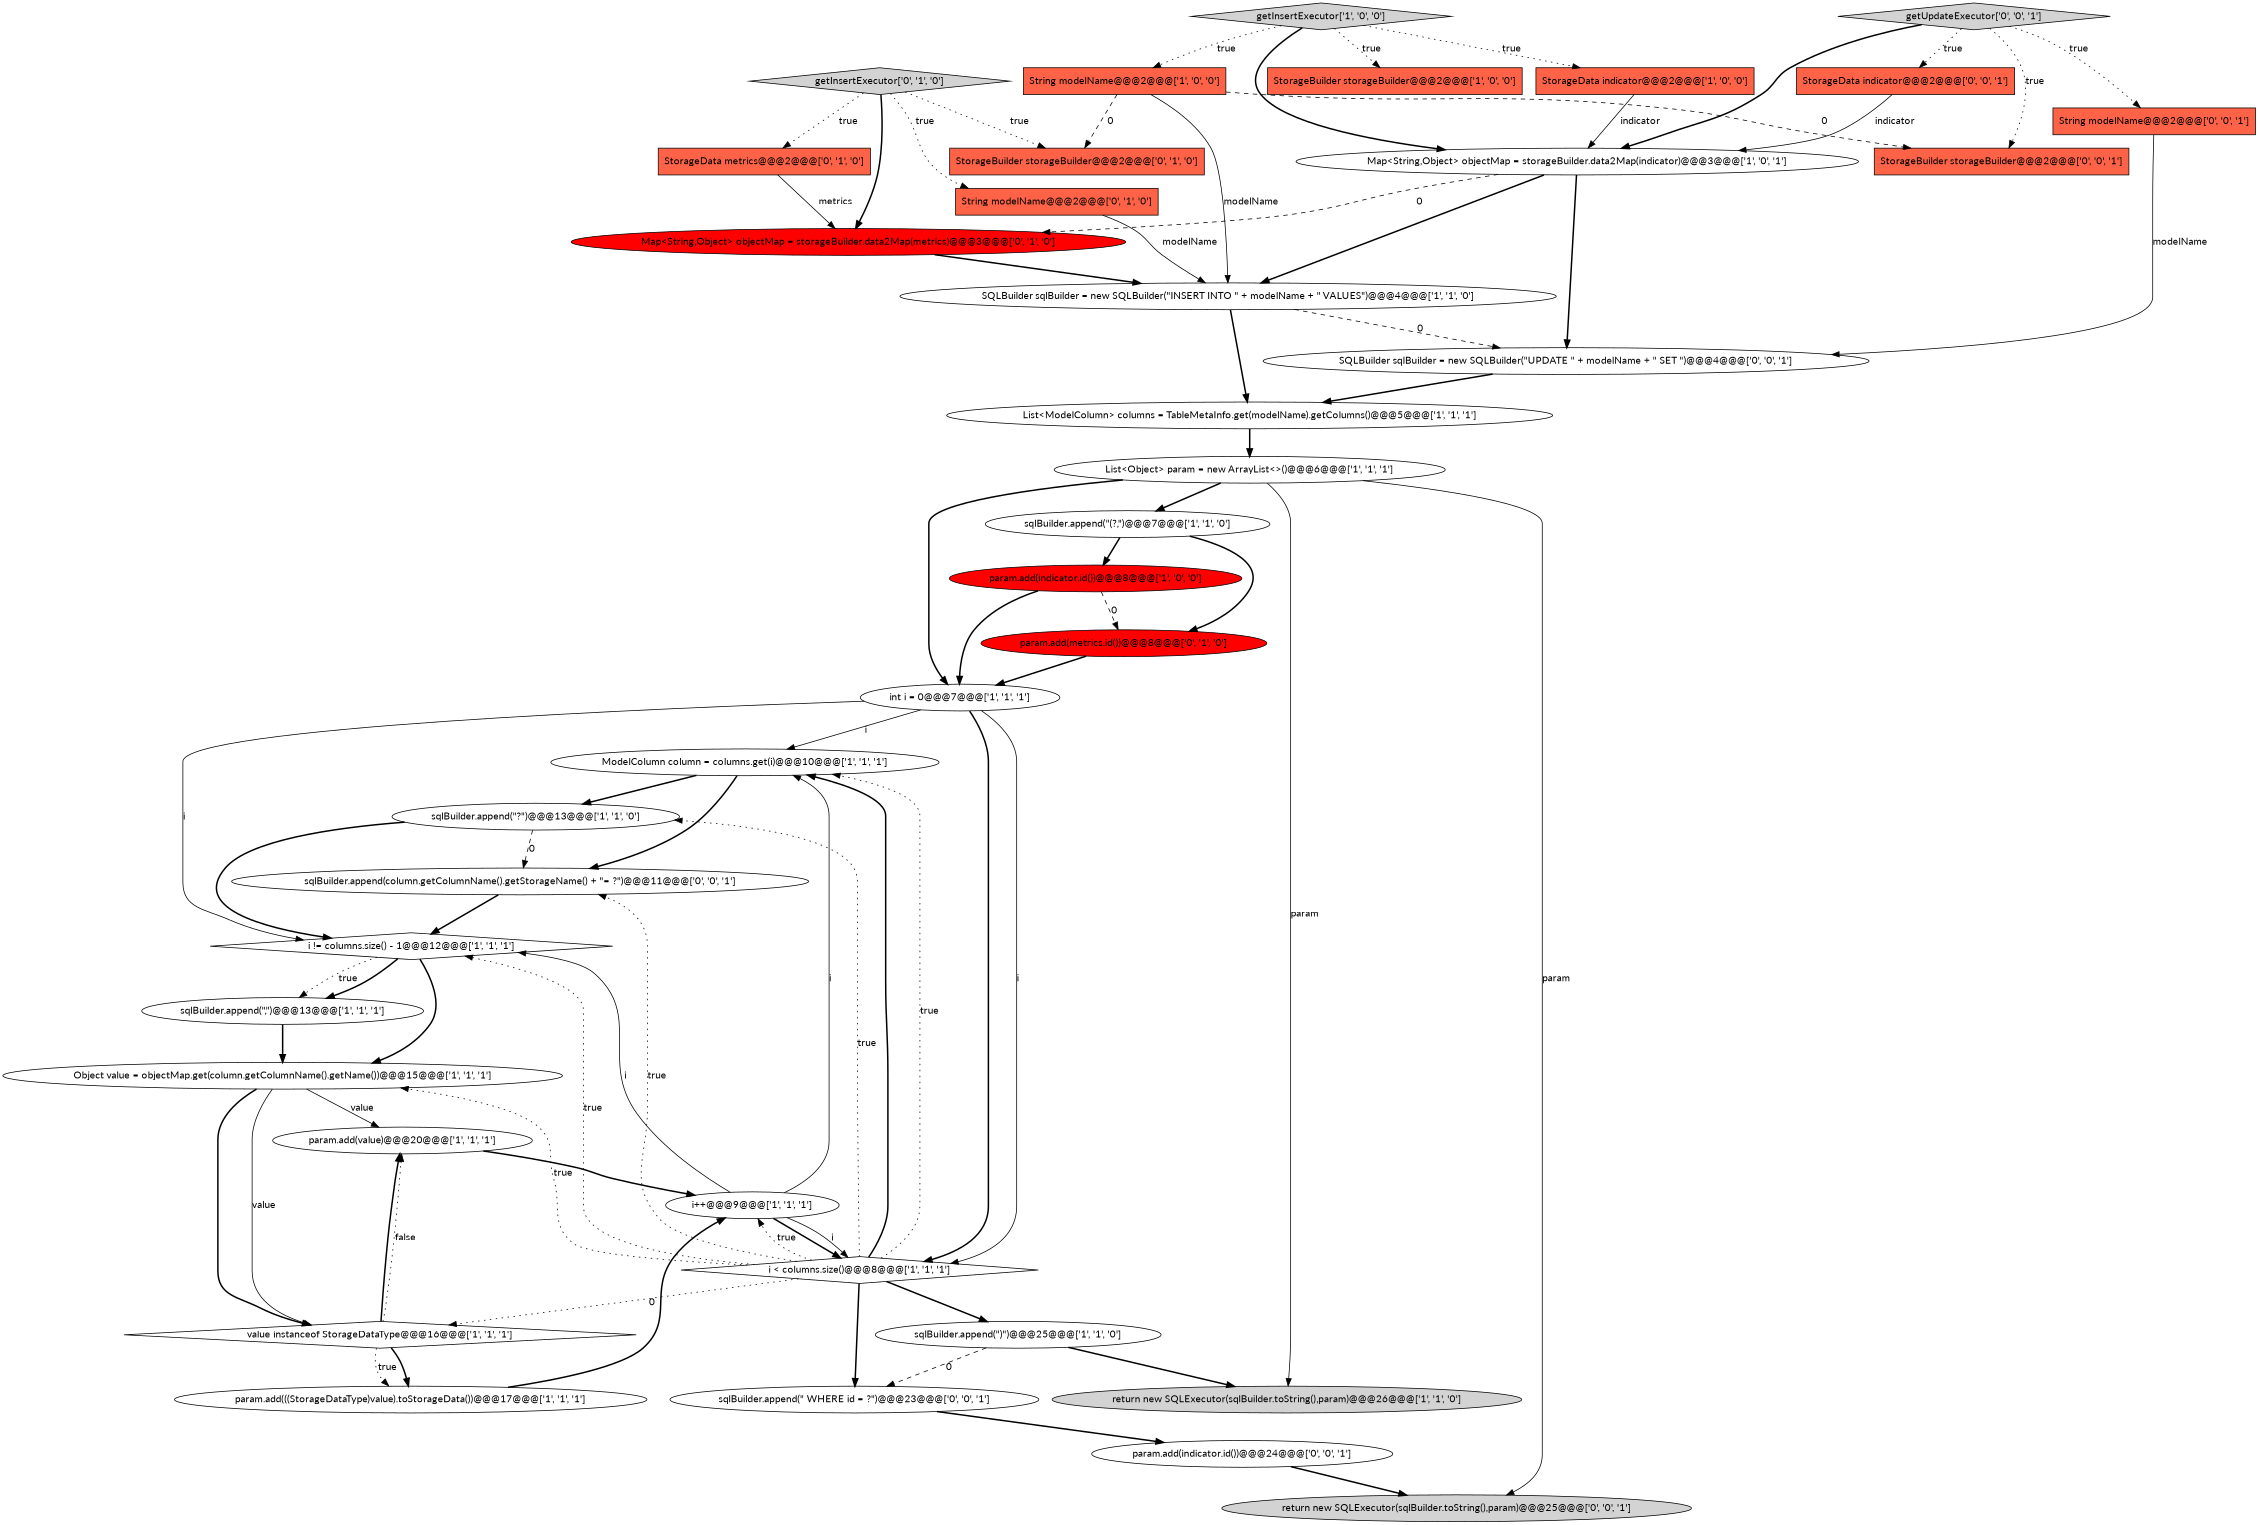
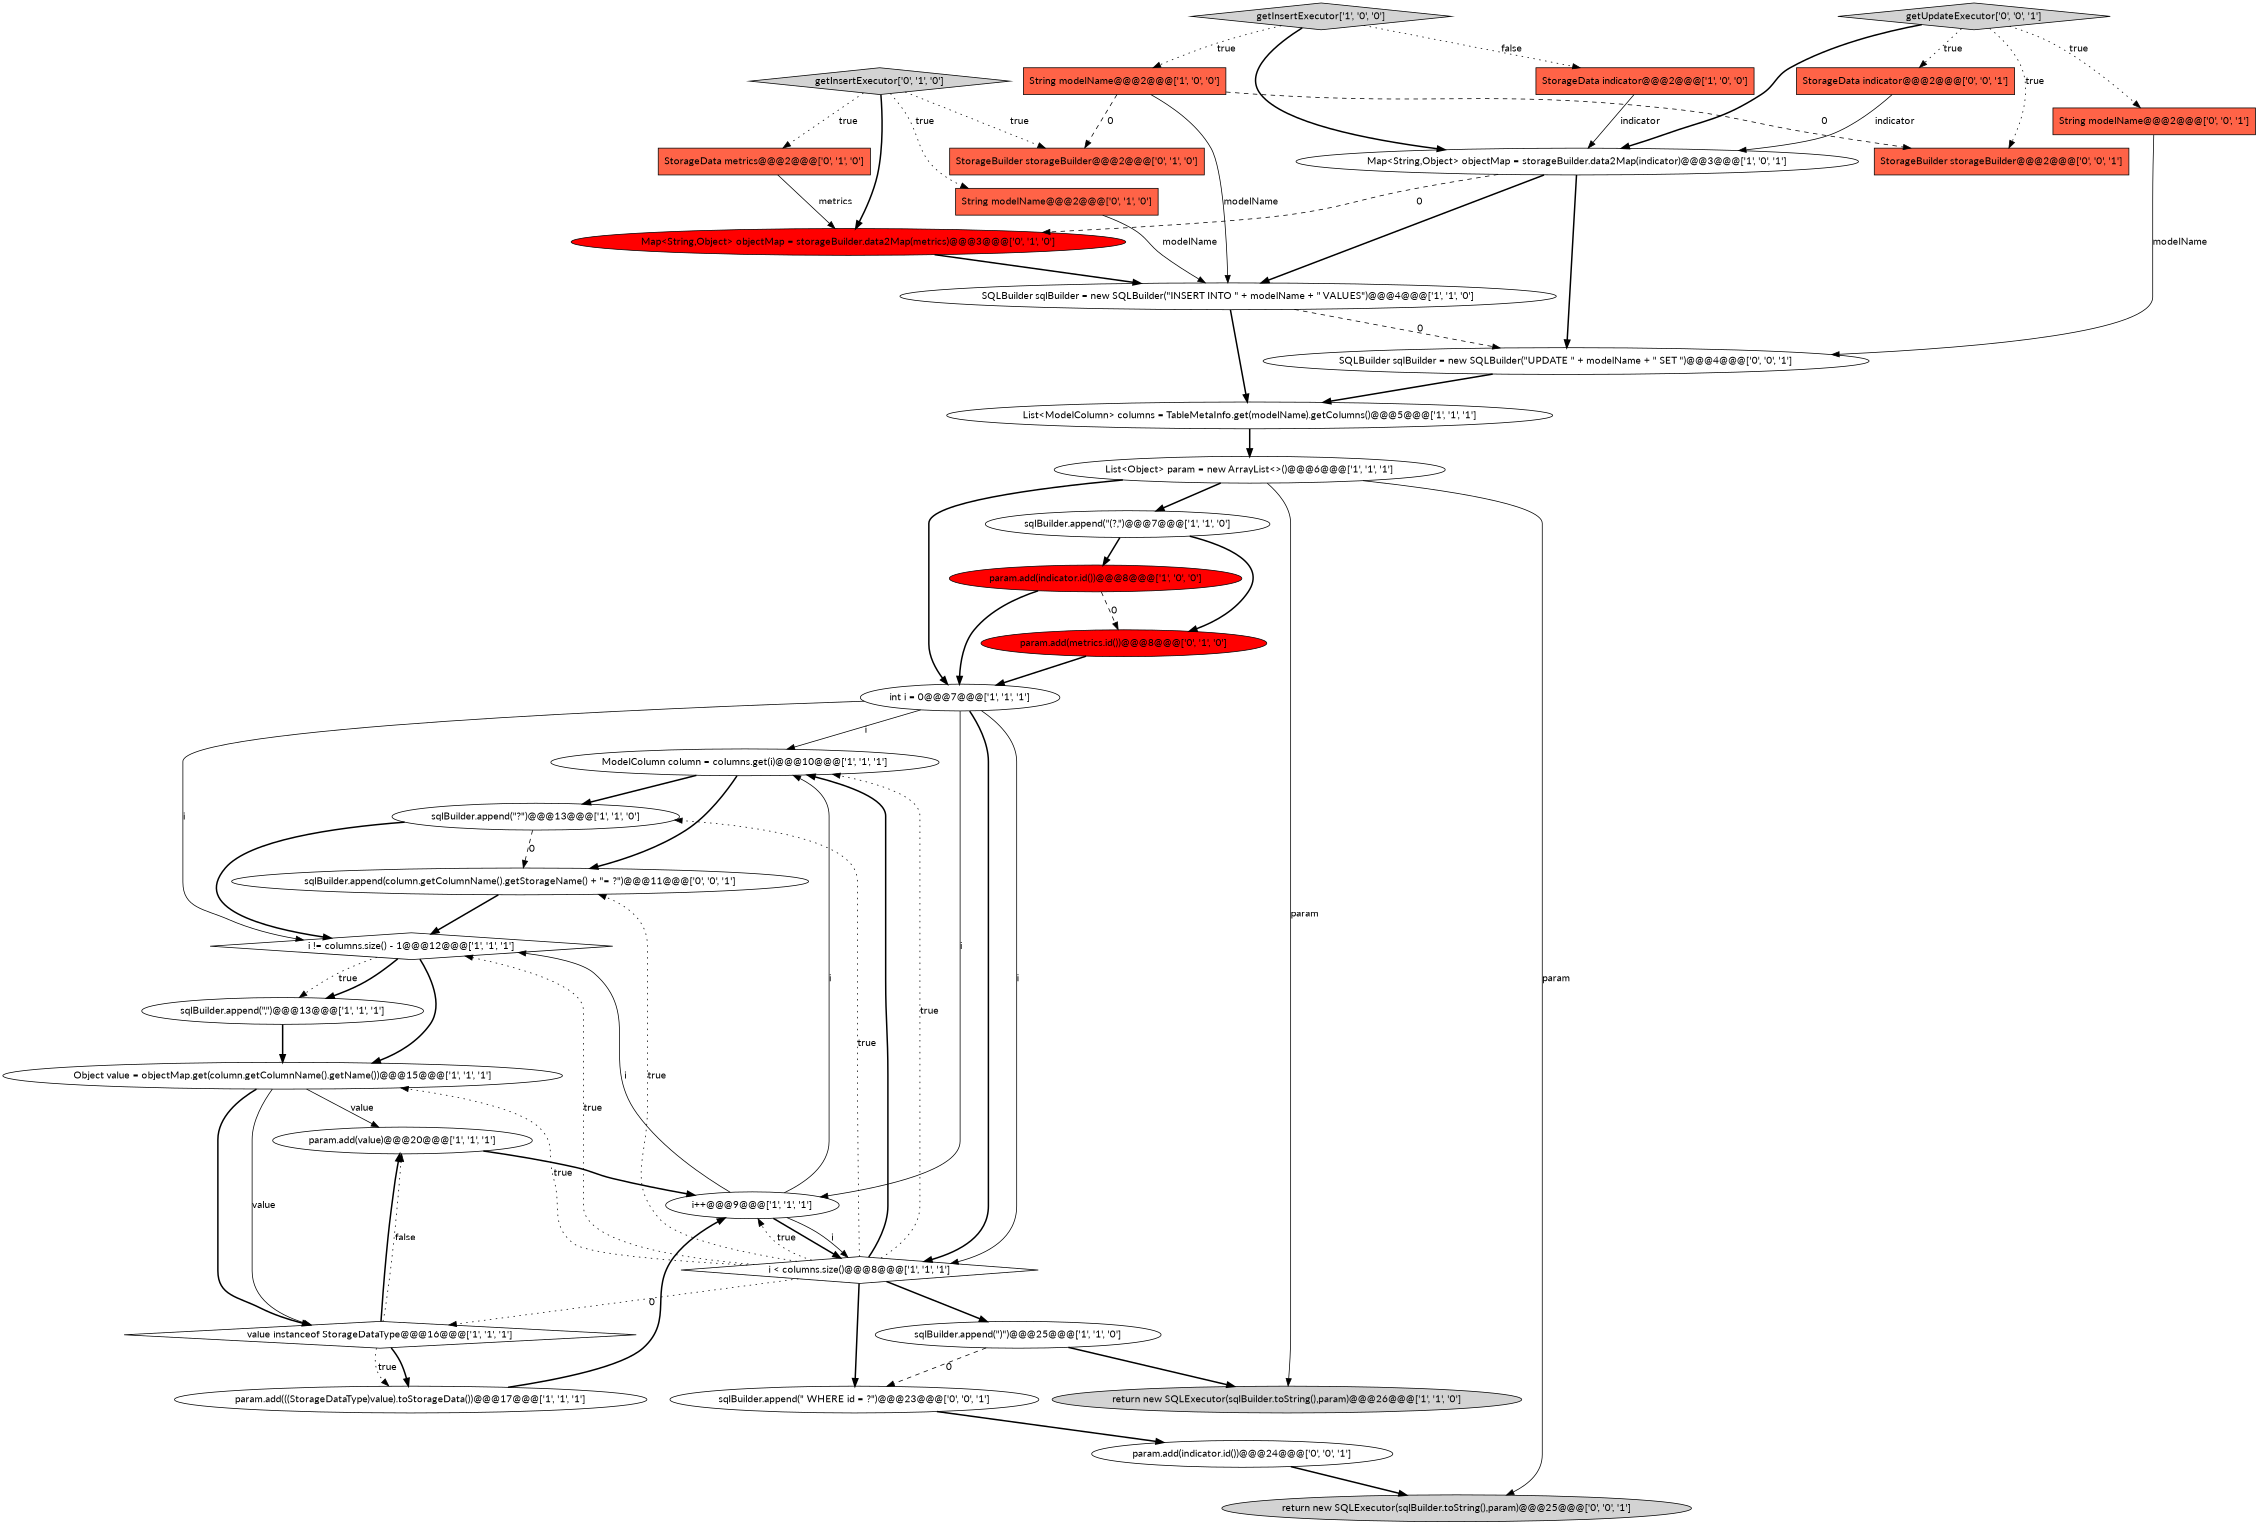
edge "getInsertExecutor['1', '0', '0']" -> "StorageData indicator@@@2@@@['1', '0', '0']": label "true" -> "false"
node "StorageBuilder storageBuilder@@@2@@@['1', '0', '0']": removed
edge "int i = 0@@@7@@@['1', '1', '1']" -> "i++@@@9@@@['1', '1', '1']": added, label "i"
